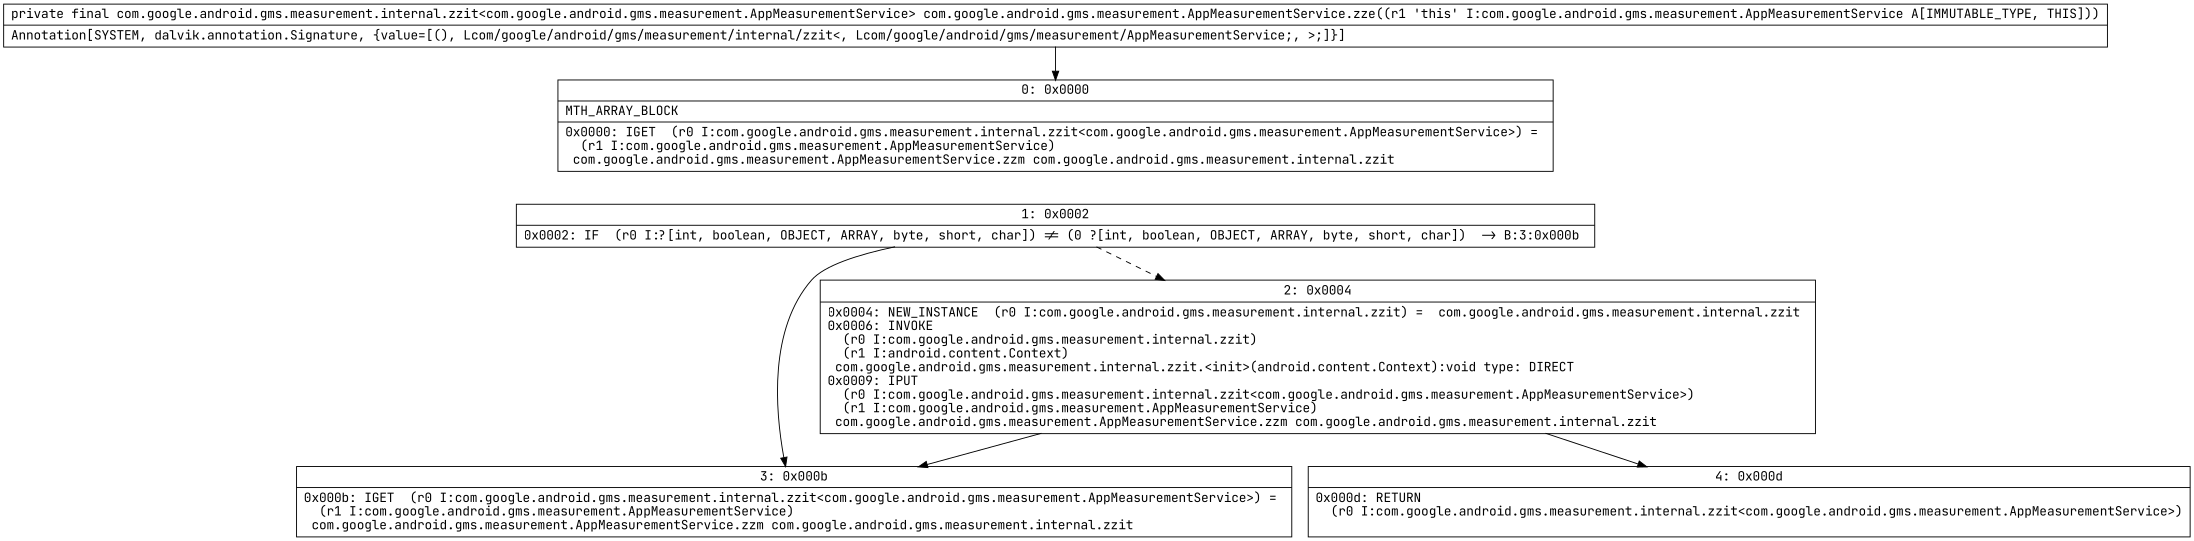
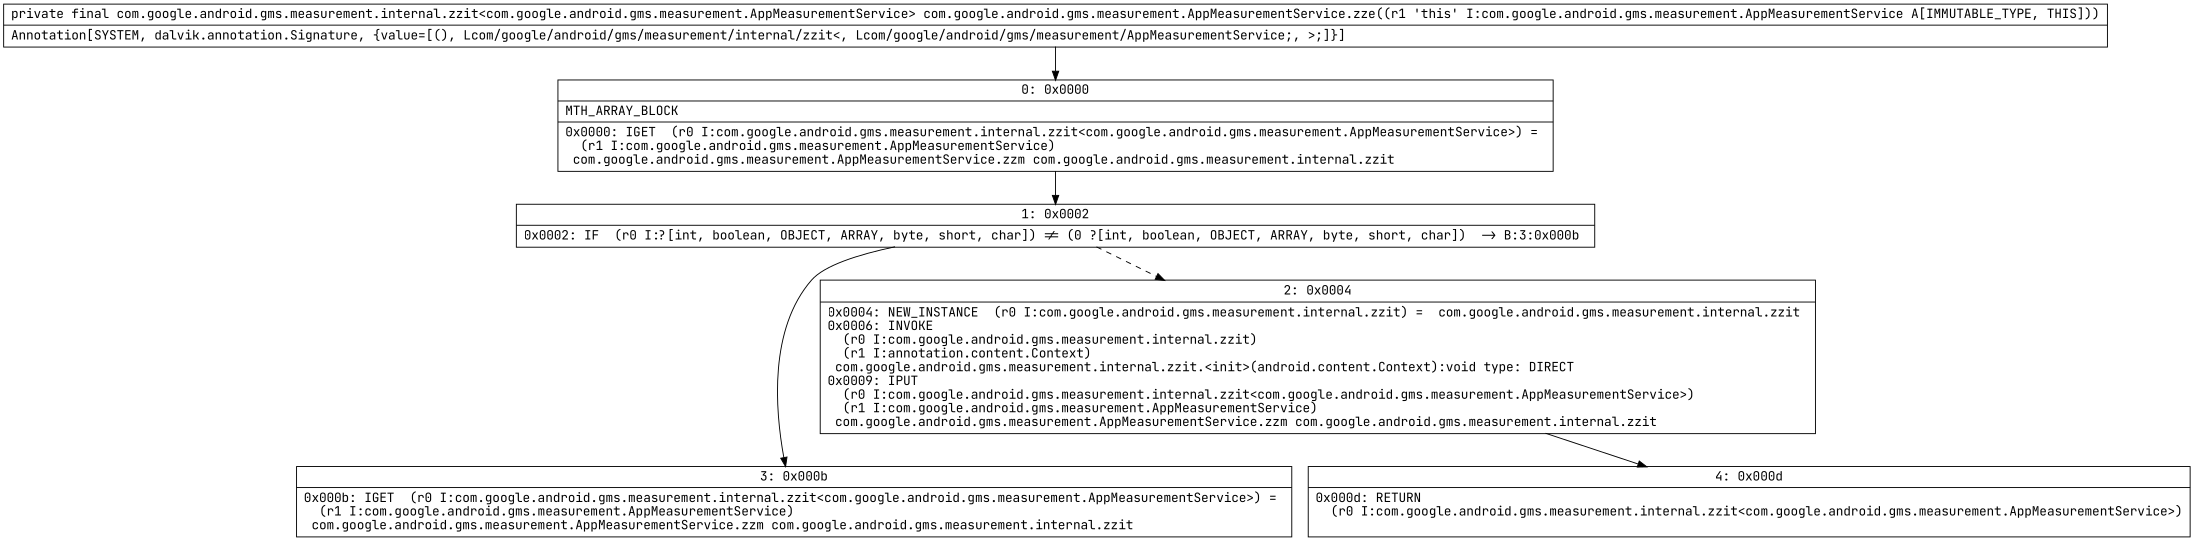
edge "0: 0x0000" -> "1: 0x0002": added
node "2: 0x0004": text "(r1 I:android.content.Context)" -> "(r1 I:annotation.content.Context)"
edge "2: 0x0004" -> "3: 0x000b": removed
